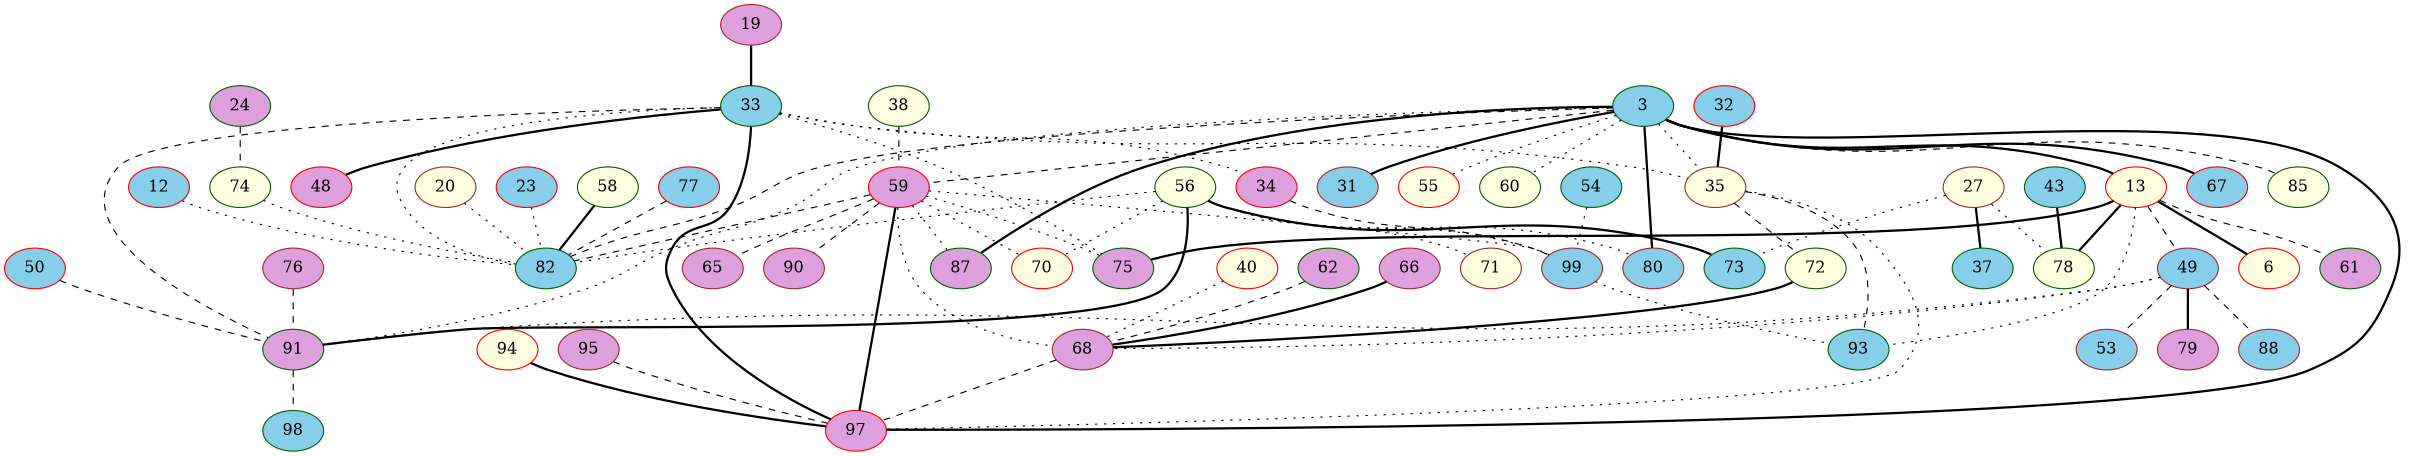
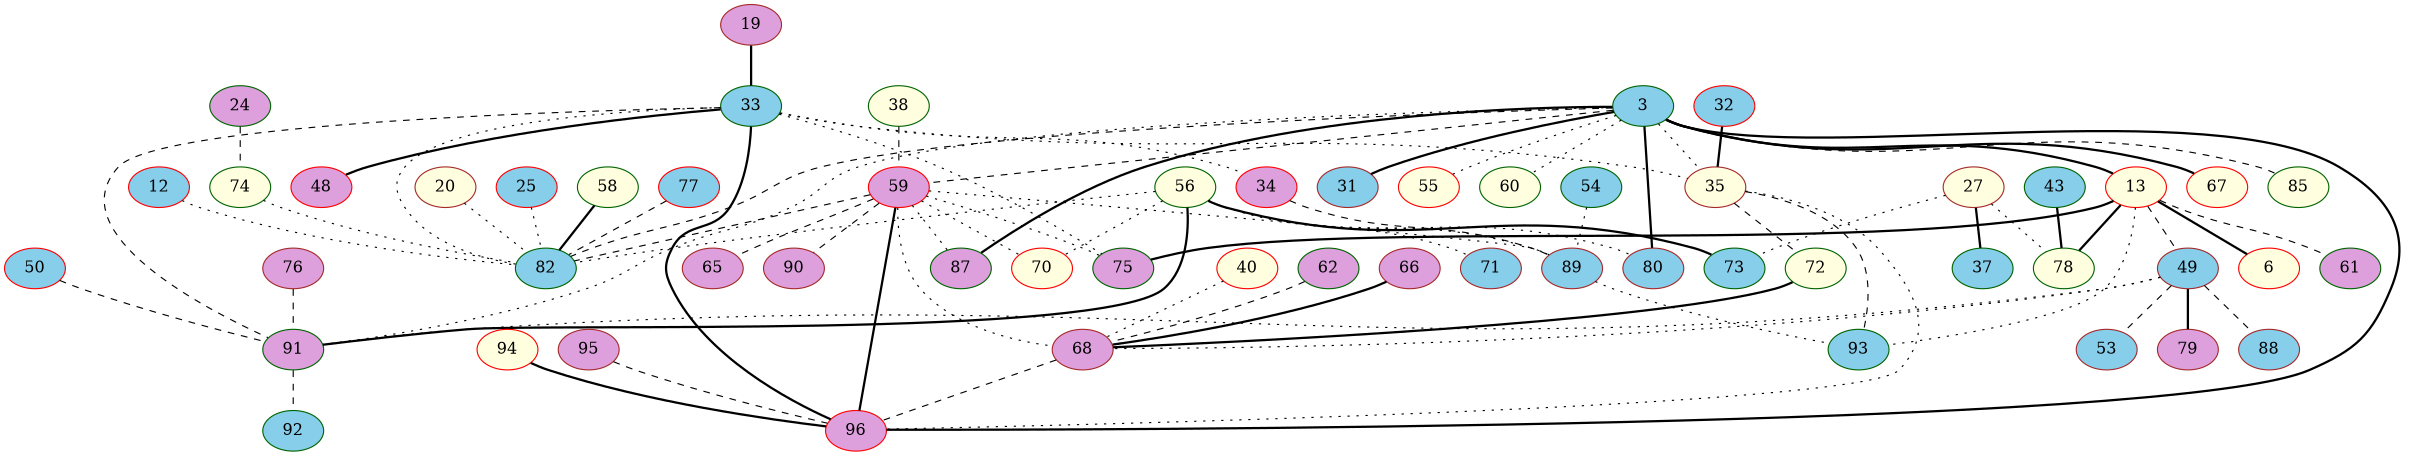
node "23": label "23" -> "25"
node "67": fillcolor skyblue -> lightyellow
node "71": fillcolor lightyellow -> skyblue
node "99": label "99" -> "89"
node "98": label "98" -> "92"
node "97": label "97" -> "96"
